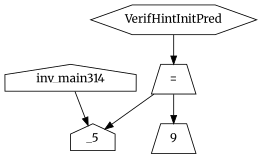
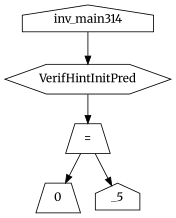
edge "inv_main314" -> "_5": now "inv_main314" -> "VerifHintInitPred"
node "9": label "9" -> "0"
